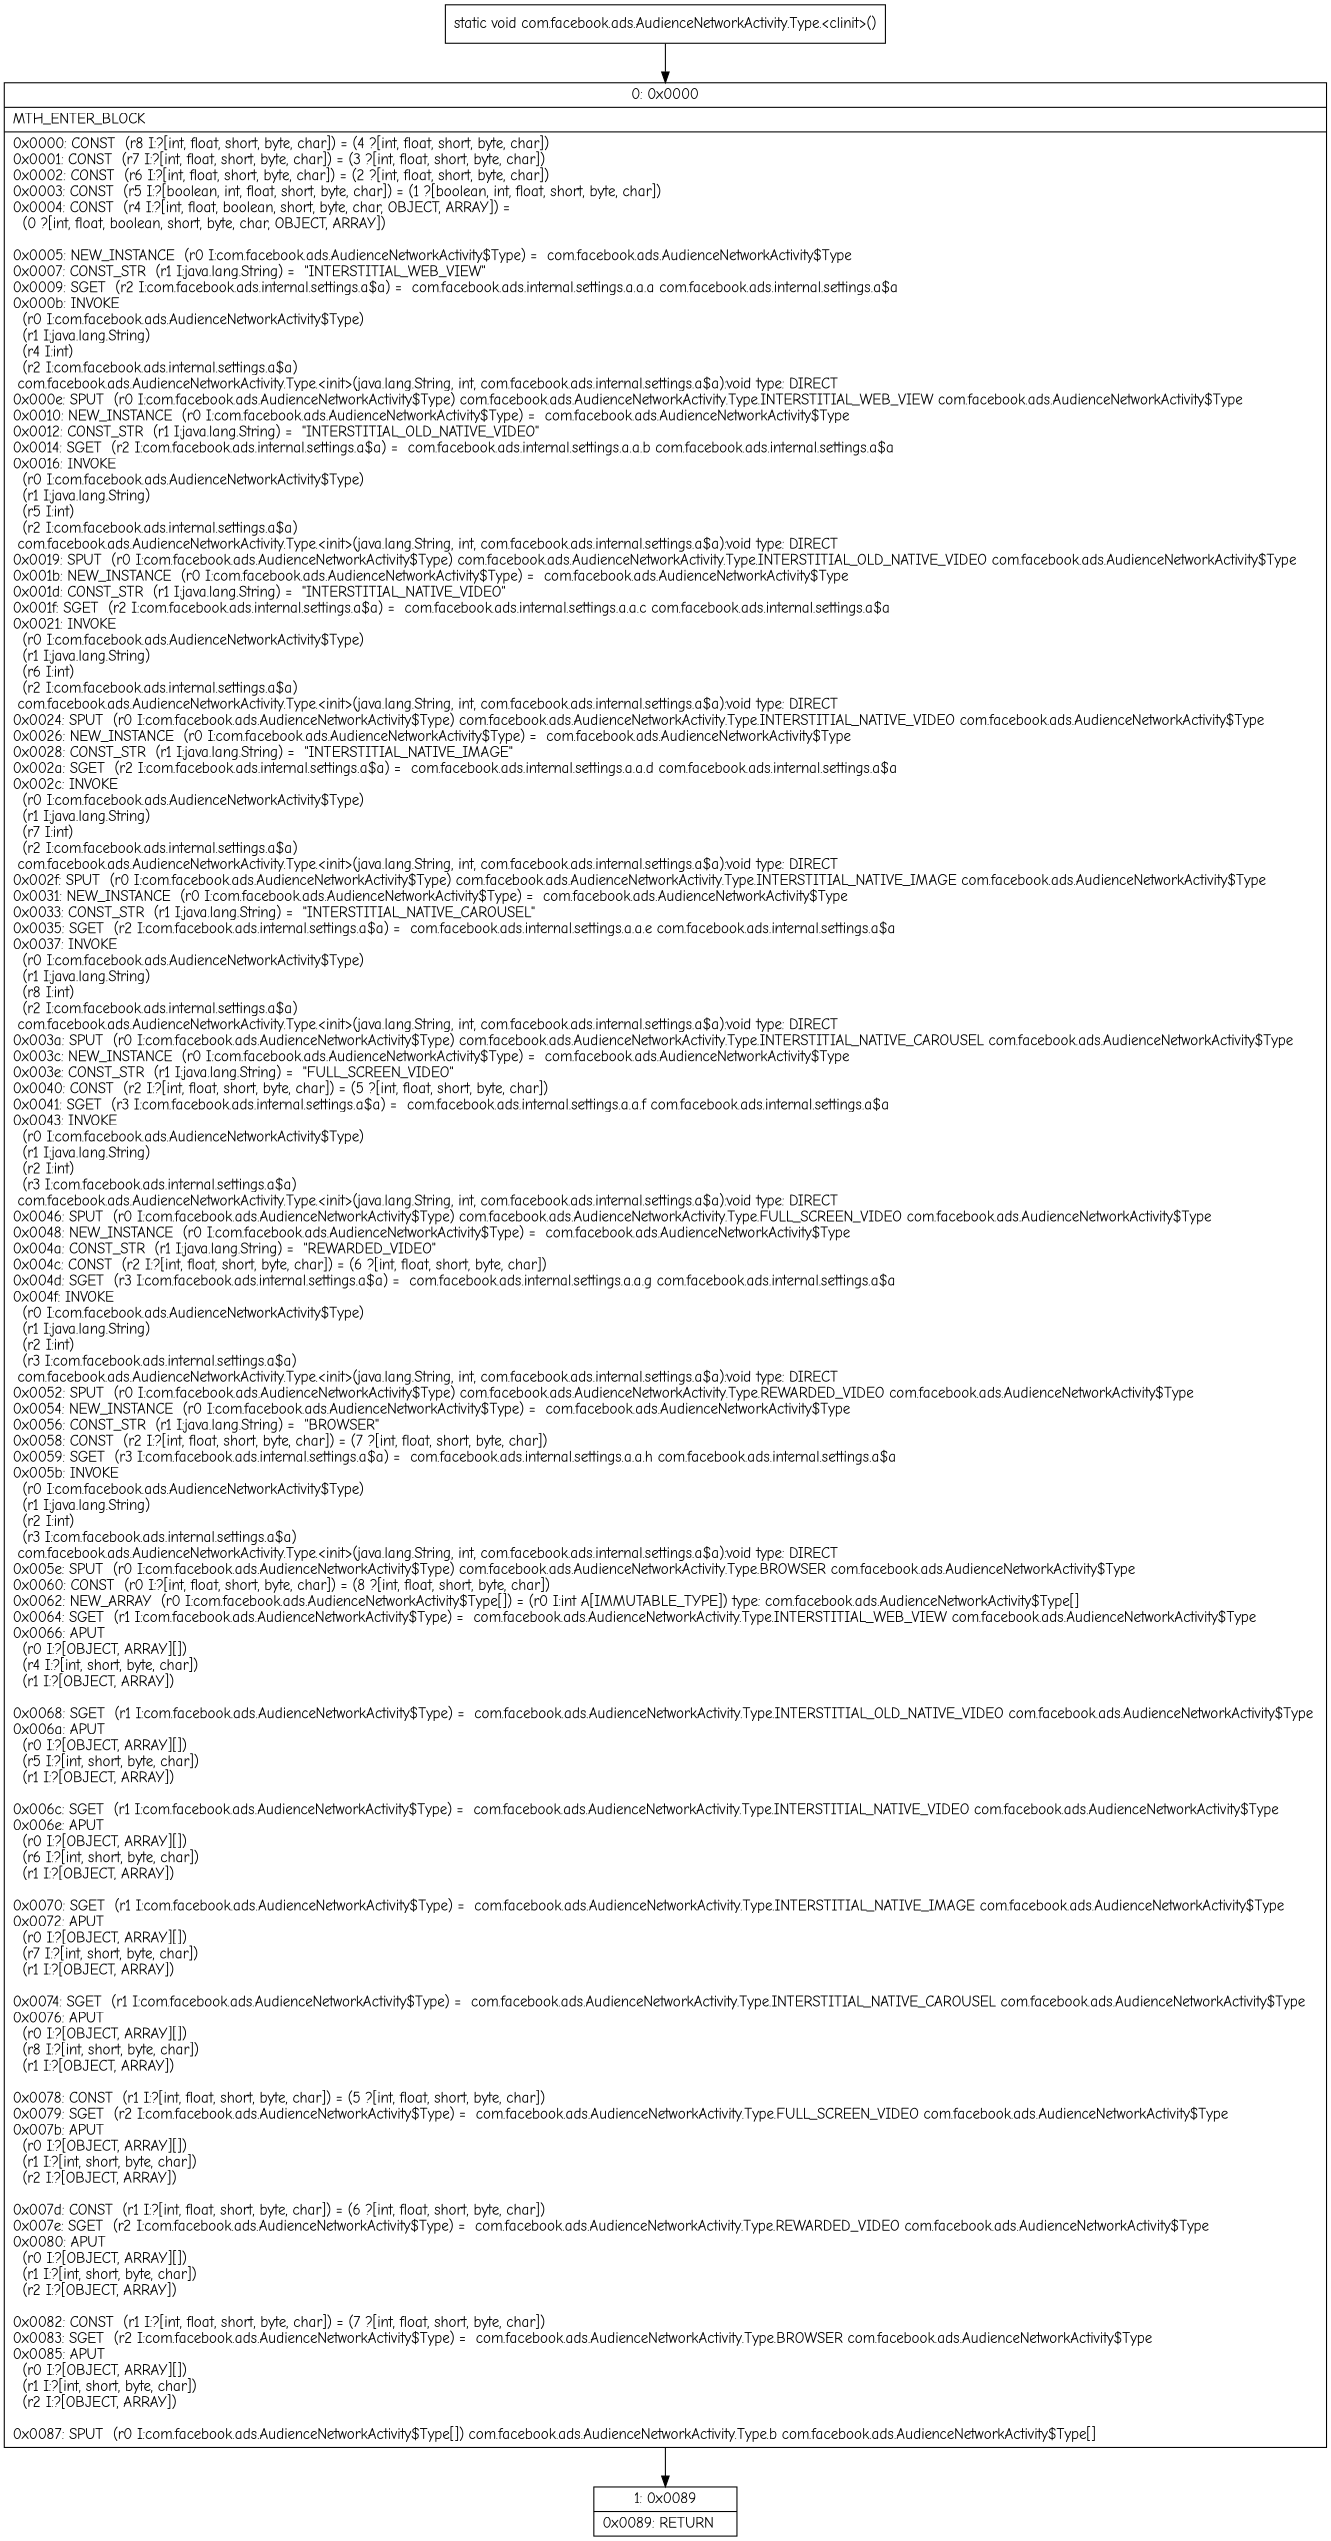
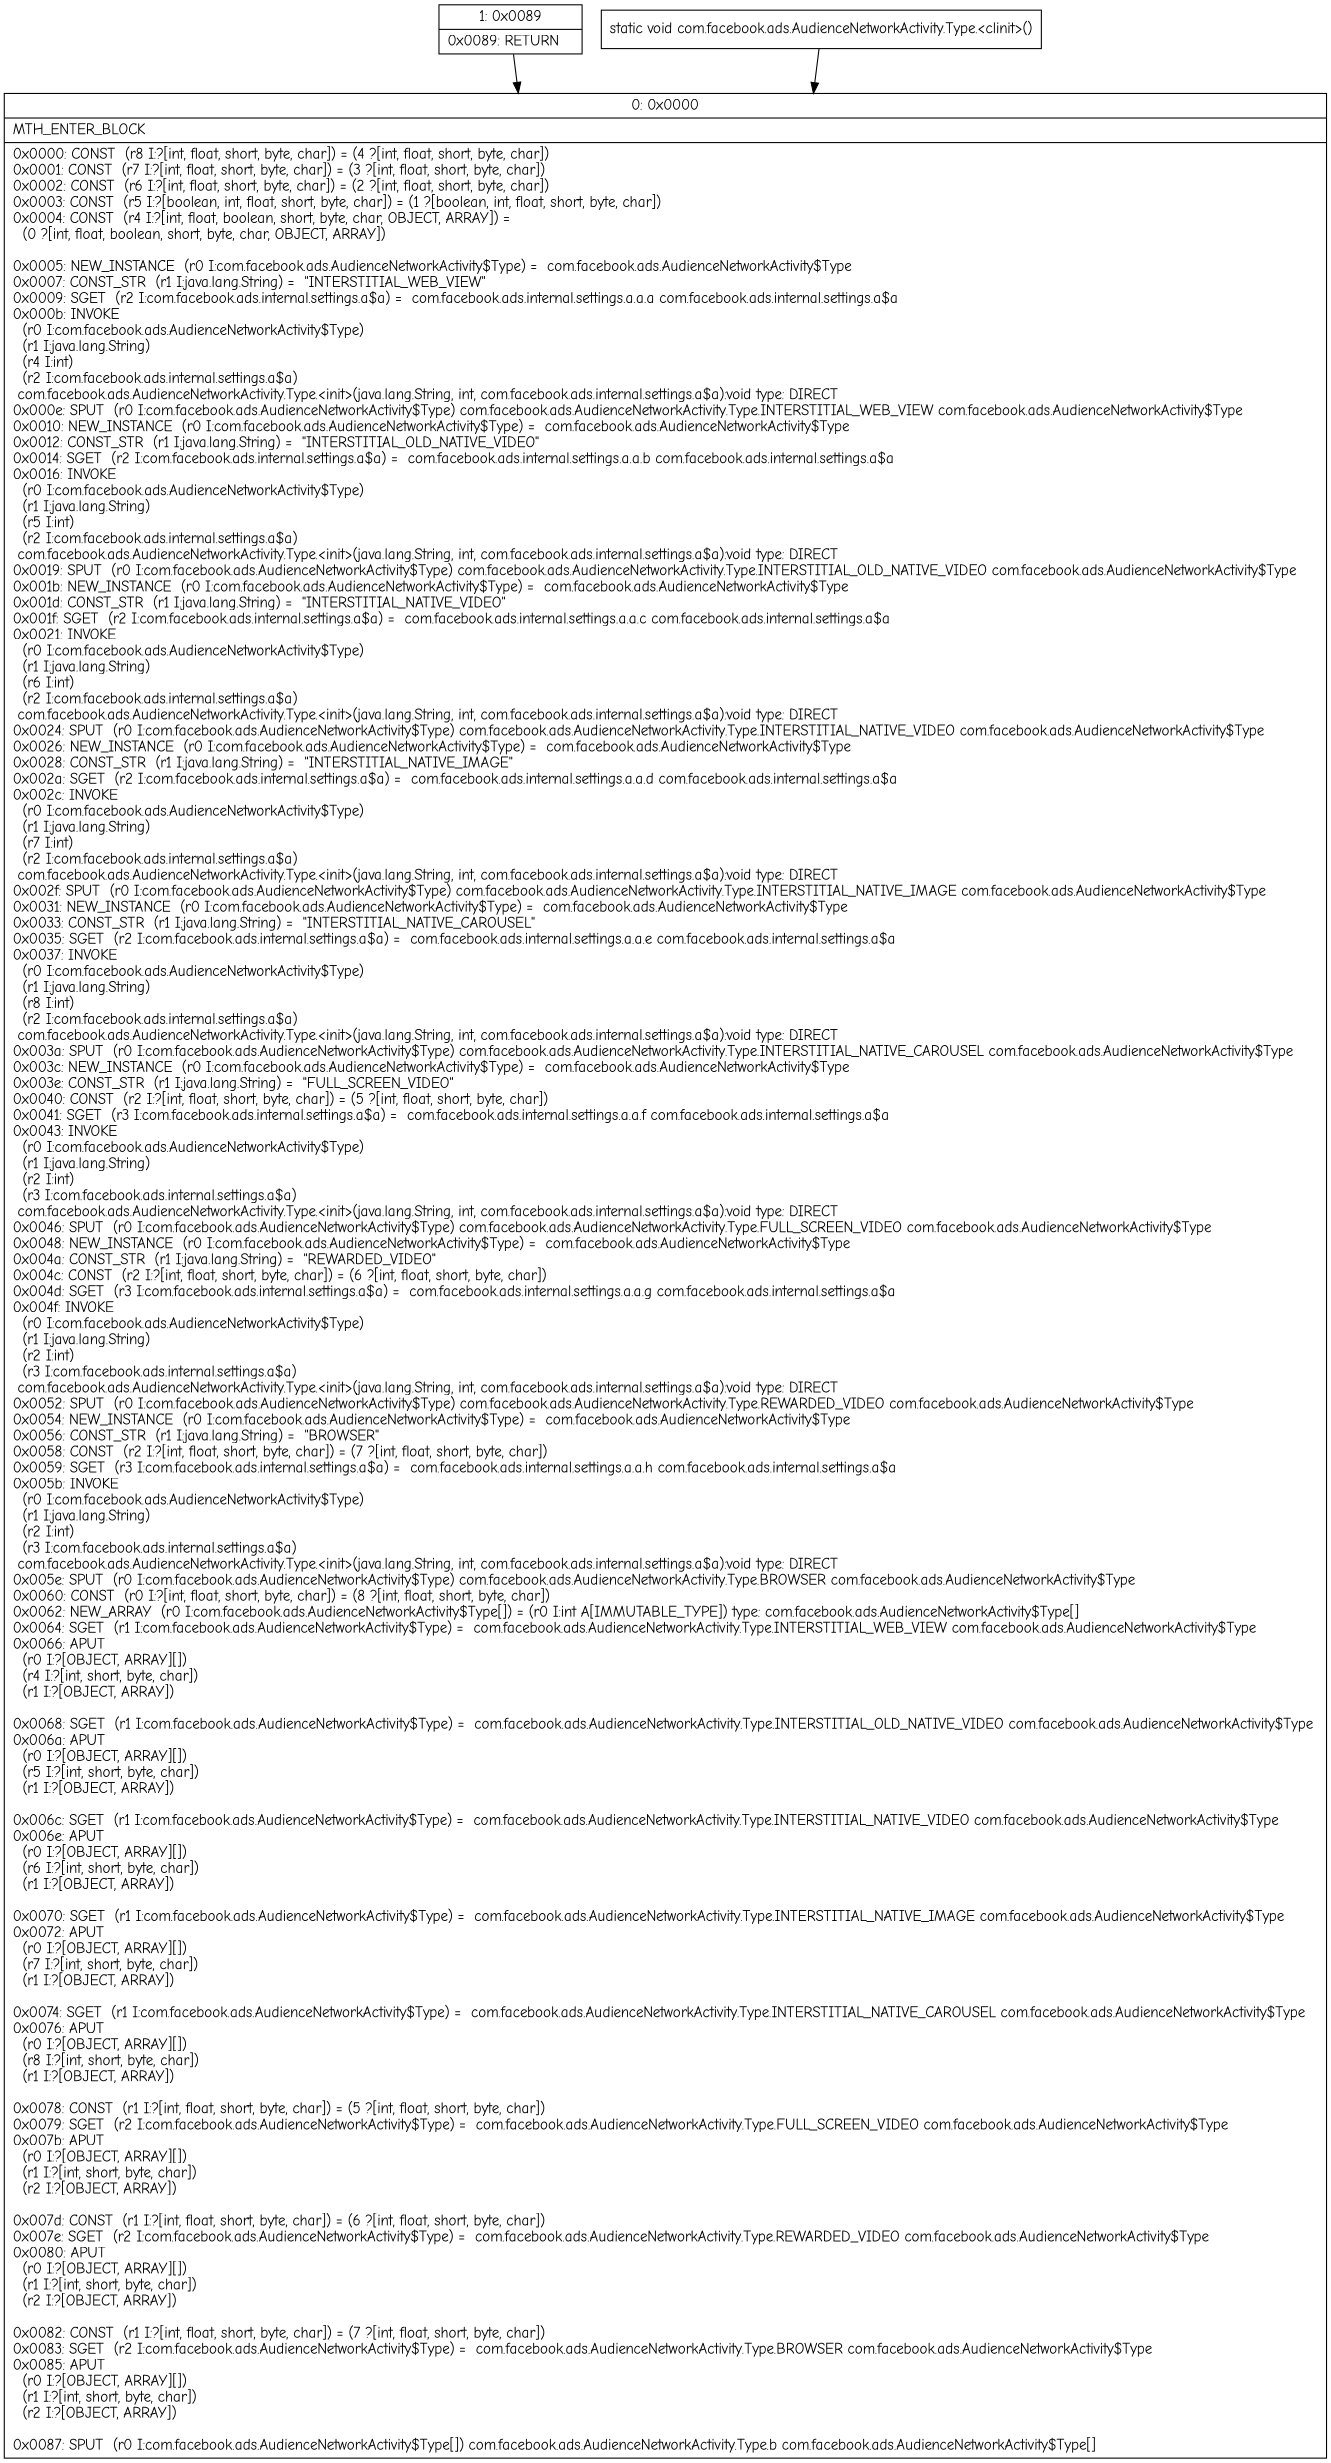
edge "0: 0x0000" -> "1: 0x0089": reversed
